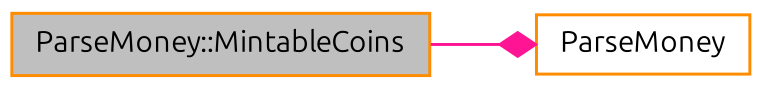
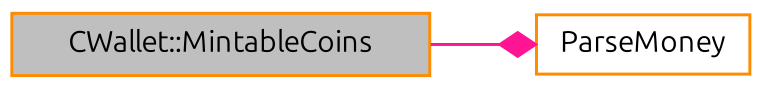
node "ParseMoney::MintableCoins": label "ParseMoney::MintableCoins" -> "CWallet::MintableCoins"
